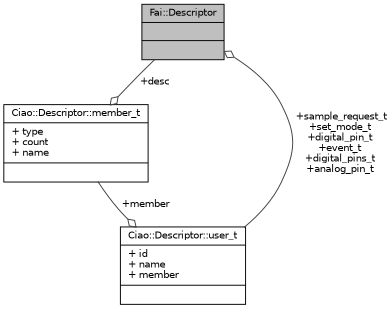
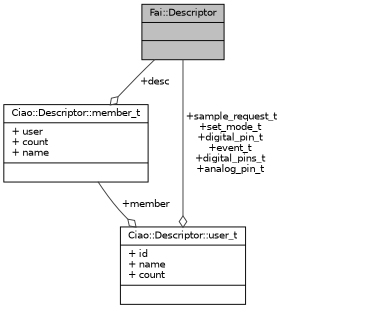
node "Ciao::Descriptor::member_t": text "+ type" -> "+ user"
edge "Ciao::Descriptor::user_t" -> "Fai::Descriptor": reversed
node "Ciao::Descriptor::user_t": text "+ member" -> "+ count"
